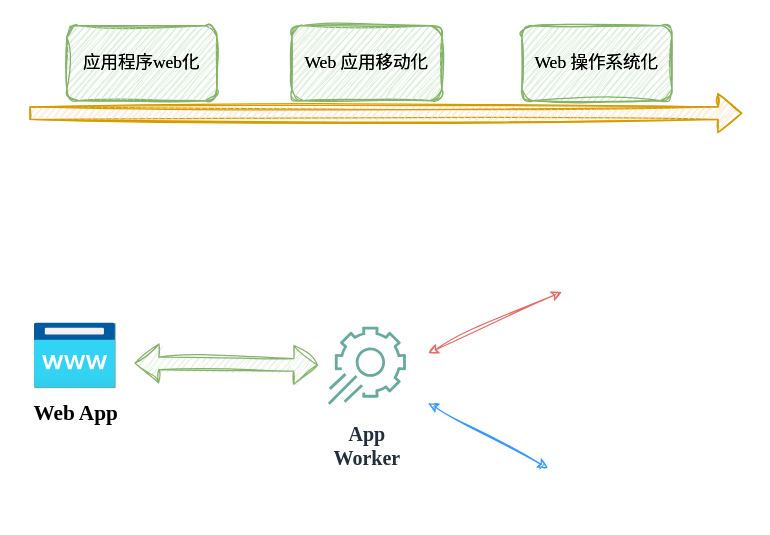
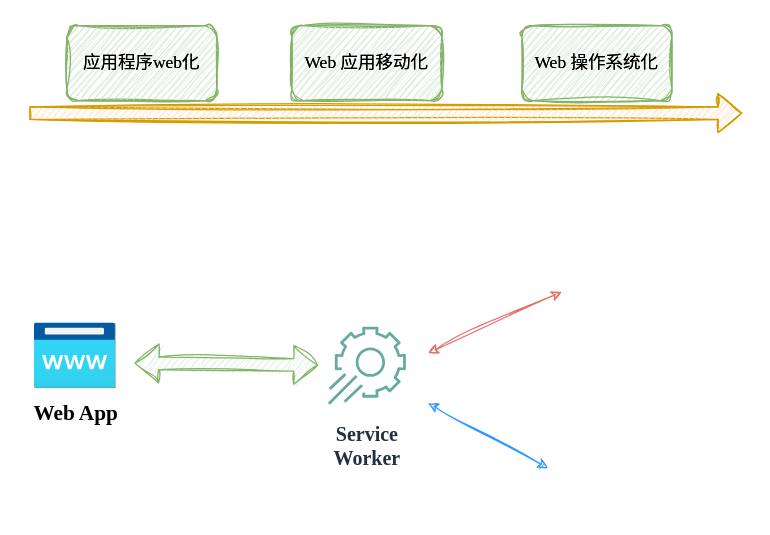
node "AppWorker": label "AppWorker" -> "ServiceWorker"
